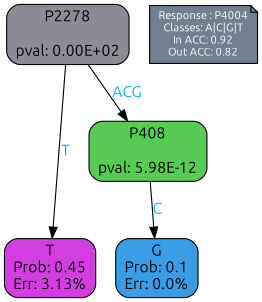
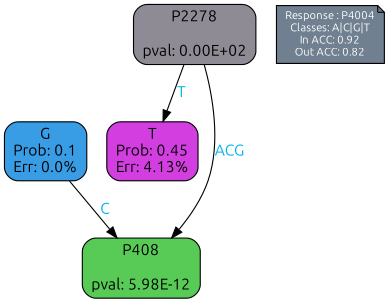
edge "P408 pval: 5.98E-12" -> "G Prob: 0.1 Err: 0.0%": reversed
node "T Prob: 0.45 Err: 3.13%": label "T Prob: 0.45 Err: 3.13%" -> "T Prob: 0.45 Err: 4.13%"
